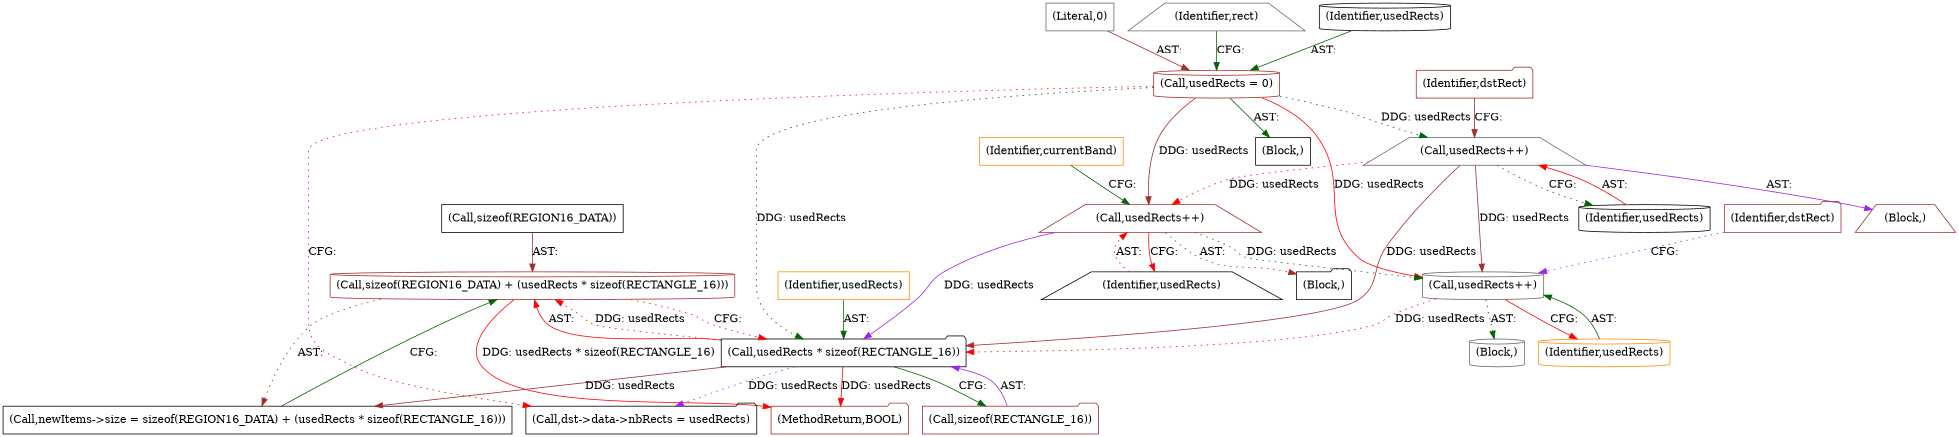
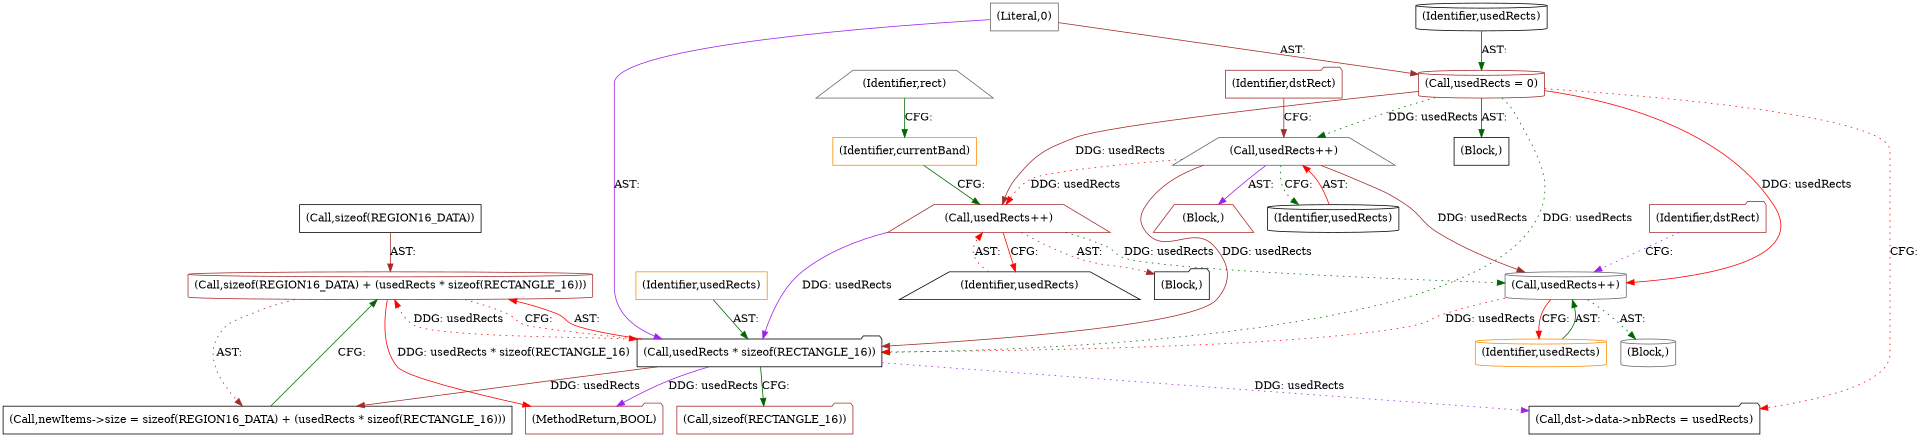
edge "(Identifier,rect)" -> "(Call,usedRects = 0)": now "(Identifier,rect)" -> "(Identifier,currentBand)"
edge "(Call,sizeof(RECTANGLE_16))" -> "(Call,usedRects * sizeof(RECTANGLE_16))": now "(Literal,0)" -> "(Call,usedRects * sizeof(RECTANGLE_16))"
edge "(Call,usedRects * sizeof(RECTANGLE_16))" -> "(MethodReturn,BOOL)": color red -> purple
